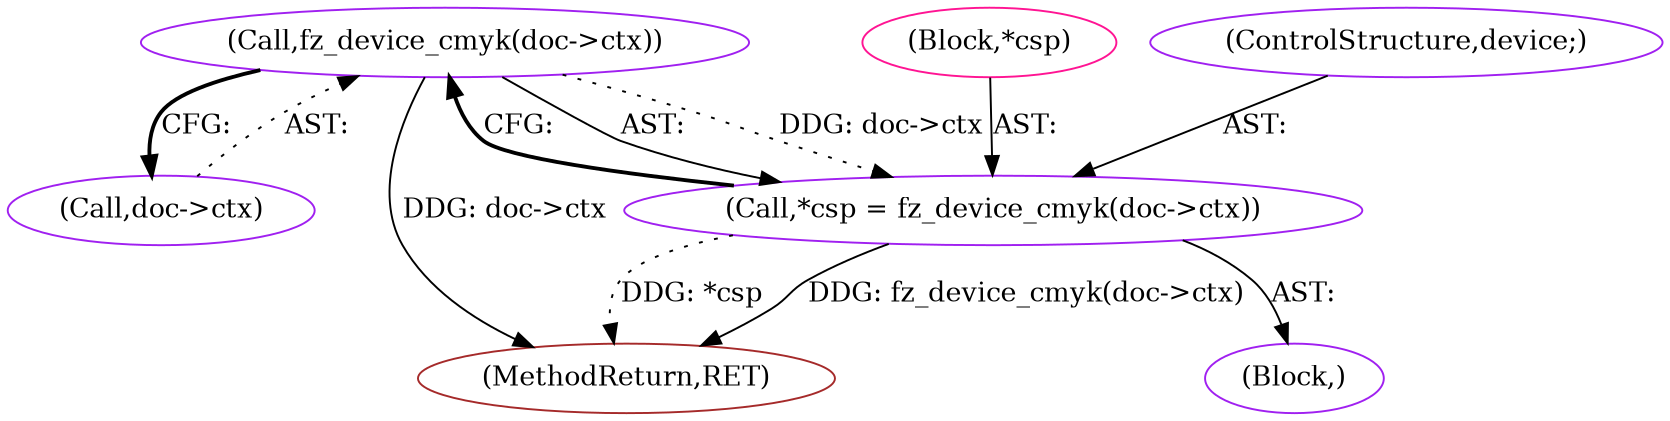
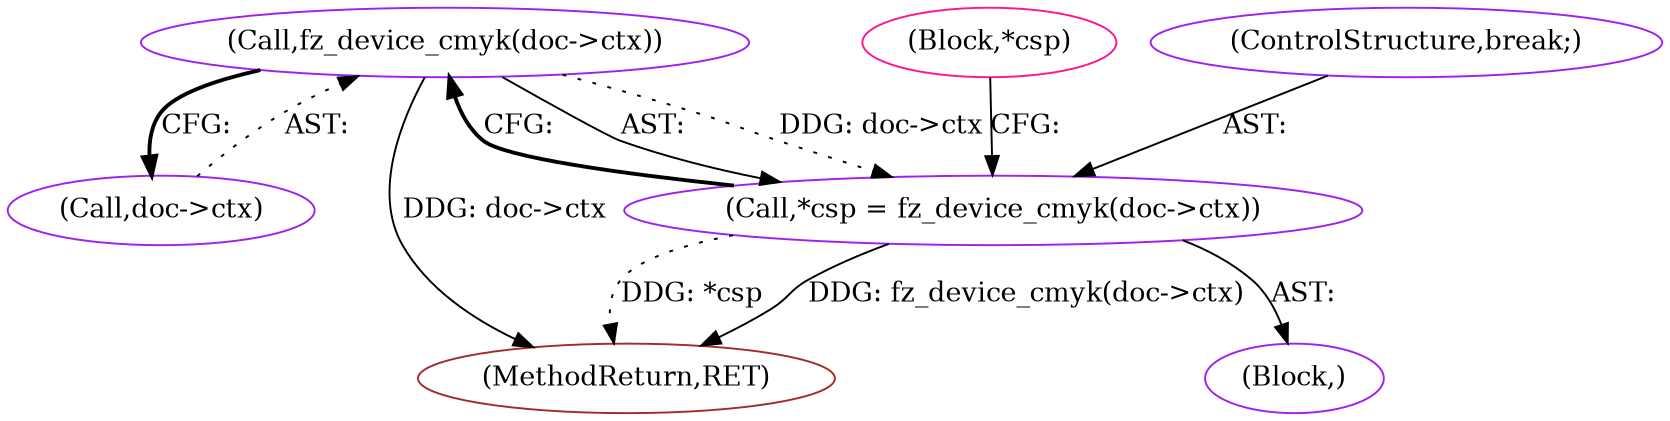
node "(ControlStructure,device;)": label "(ControlStructure,device;)" -> "(ControlStructure,break;)"
edge "(Block,*csp)" -> "(Call,*csp = fz_device_cmyk(doc->ctx))": label "AST: " -> "CFG: "
